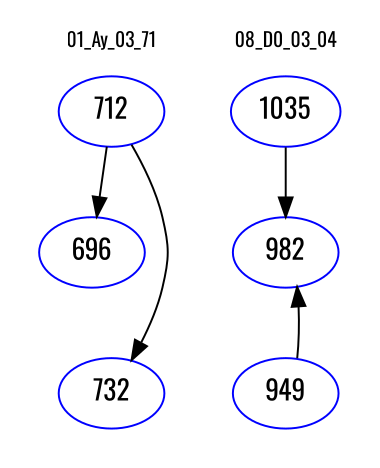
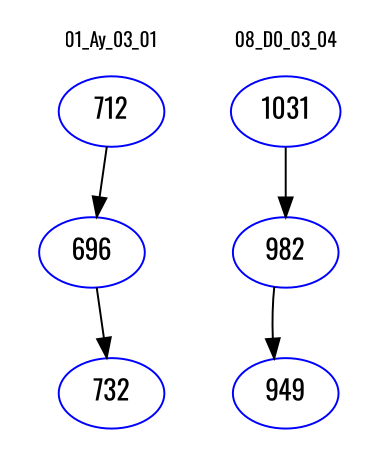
cluster "01_Ay_03_71": label "01_Ay_03_71" -> "01_Ay_03_01"
node "1035": label "1035" -> "1031"
edge "712" -> "732": now "696" -> "732"
edge "949" -> "982": reversed
